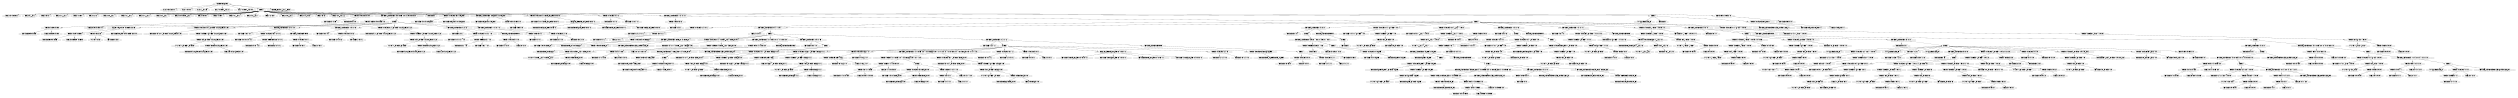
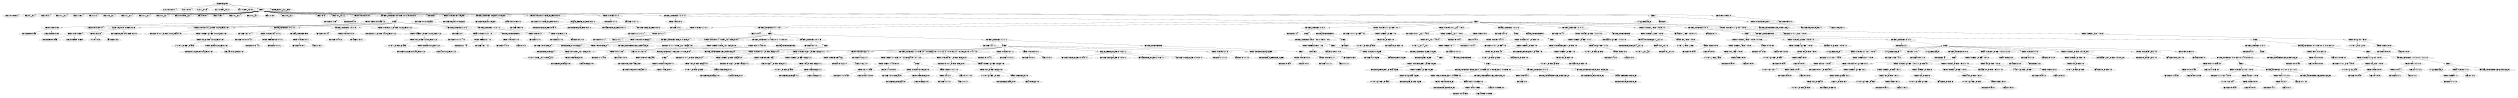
node "(LOCAL,v26: _BYTE *)": removed
